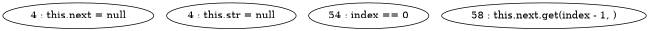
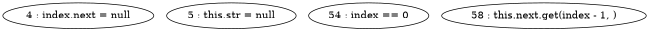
node "4 : this.next = null": label "4 : this.next = null" -> "4 : index.next = null"
node "4 : this.str = null": label "4 : this.str = null" -> "5 : this.str = null"
